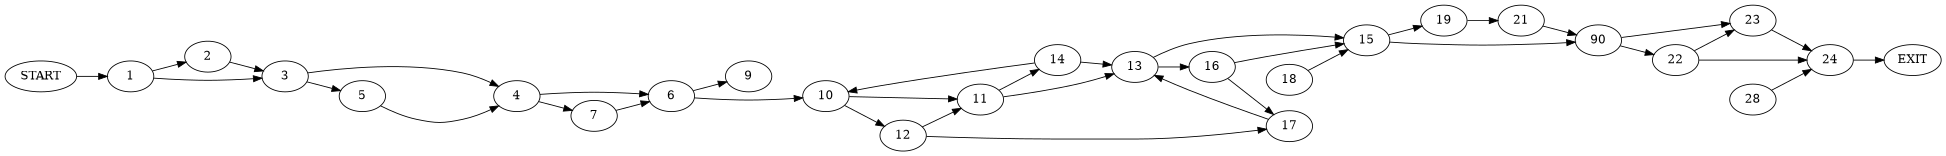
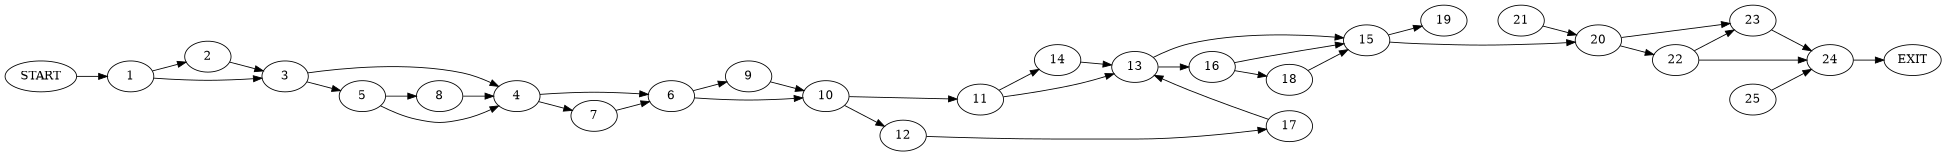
edge "19" -> "21": removed
node "90": label "90" -> "20"
edge "14" -> "10": now "9" -> "10"
edge "16" -> "17": now "16" -> "18"
node "8": added
node "28": label "28" -> "25"
edge "12" -> "11": removed
